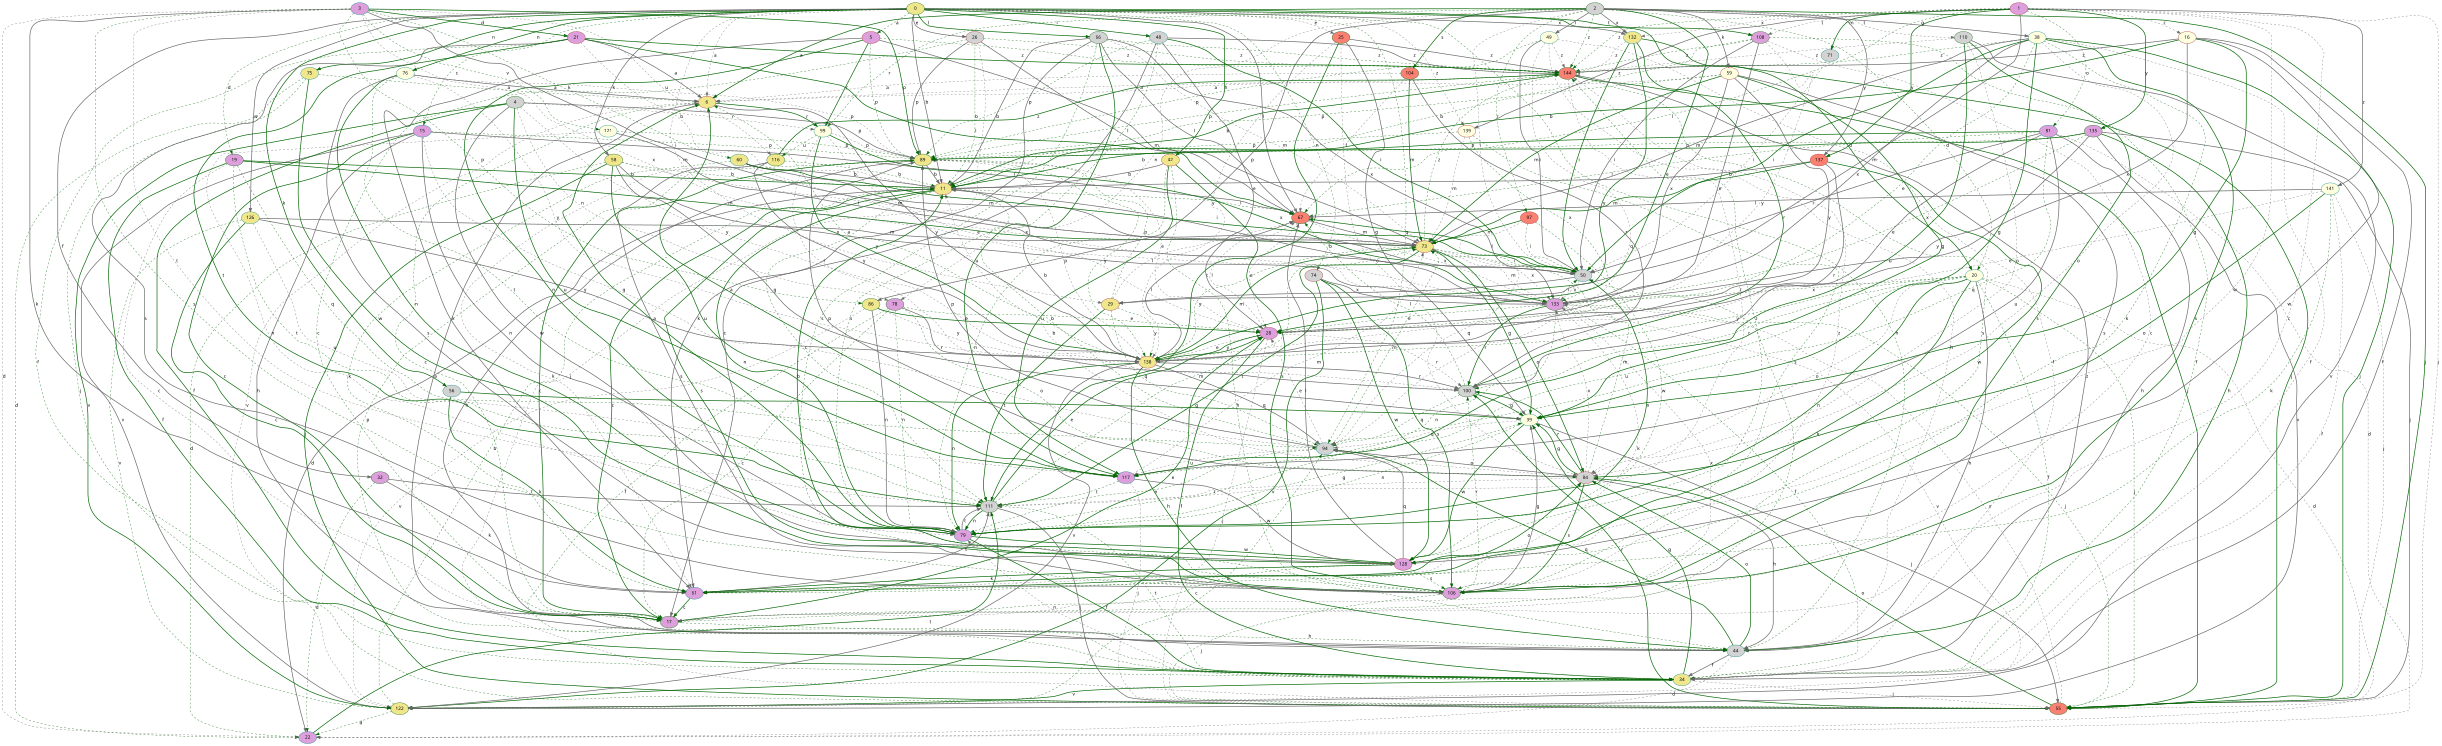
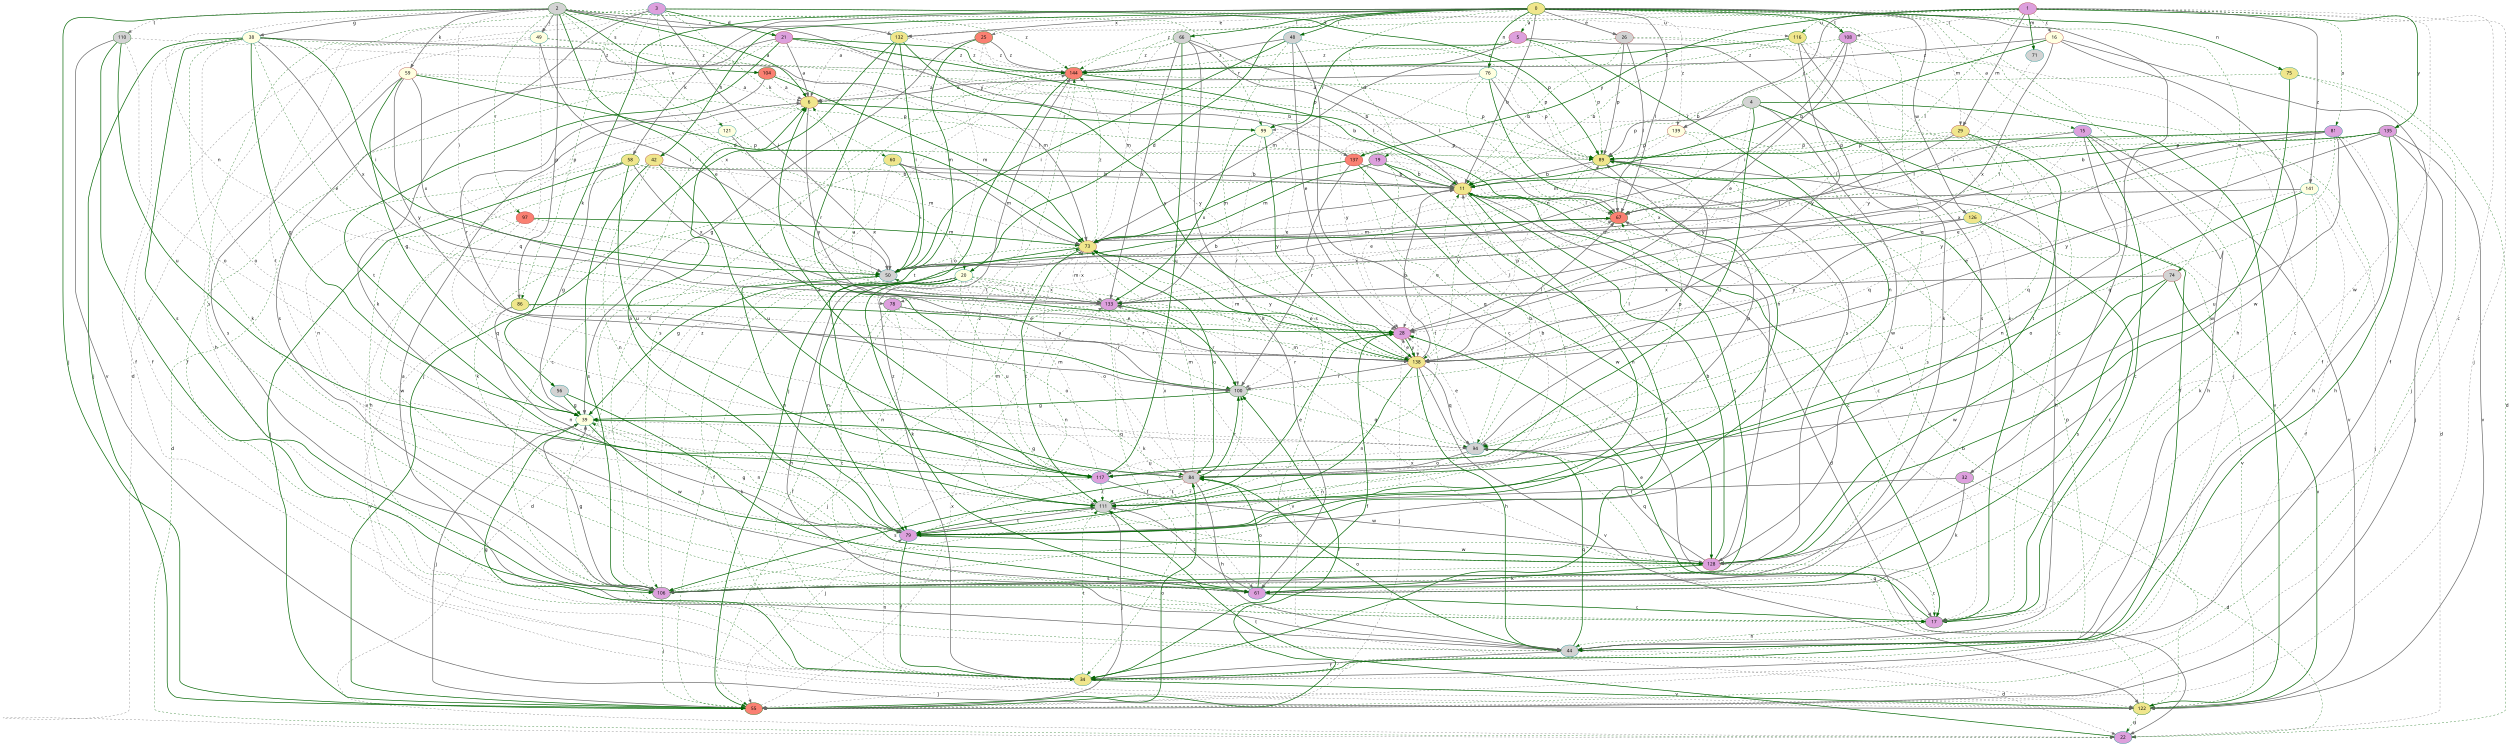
edge "0" -> "15": label "c" -> "a"
edge "99" -> "116": now "1" -> "116"
edge "50" -> "29": reversed
edge "16" -> "39": removed, label "g"
